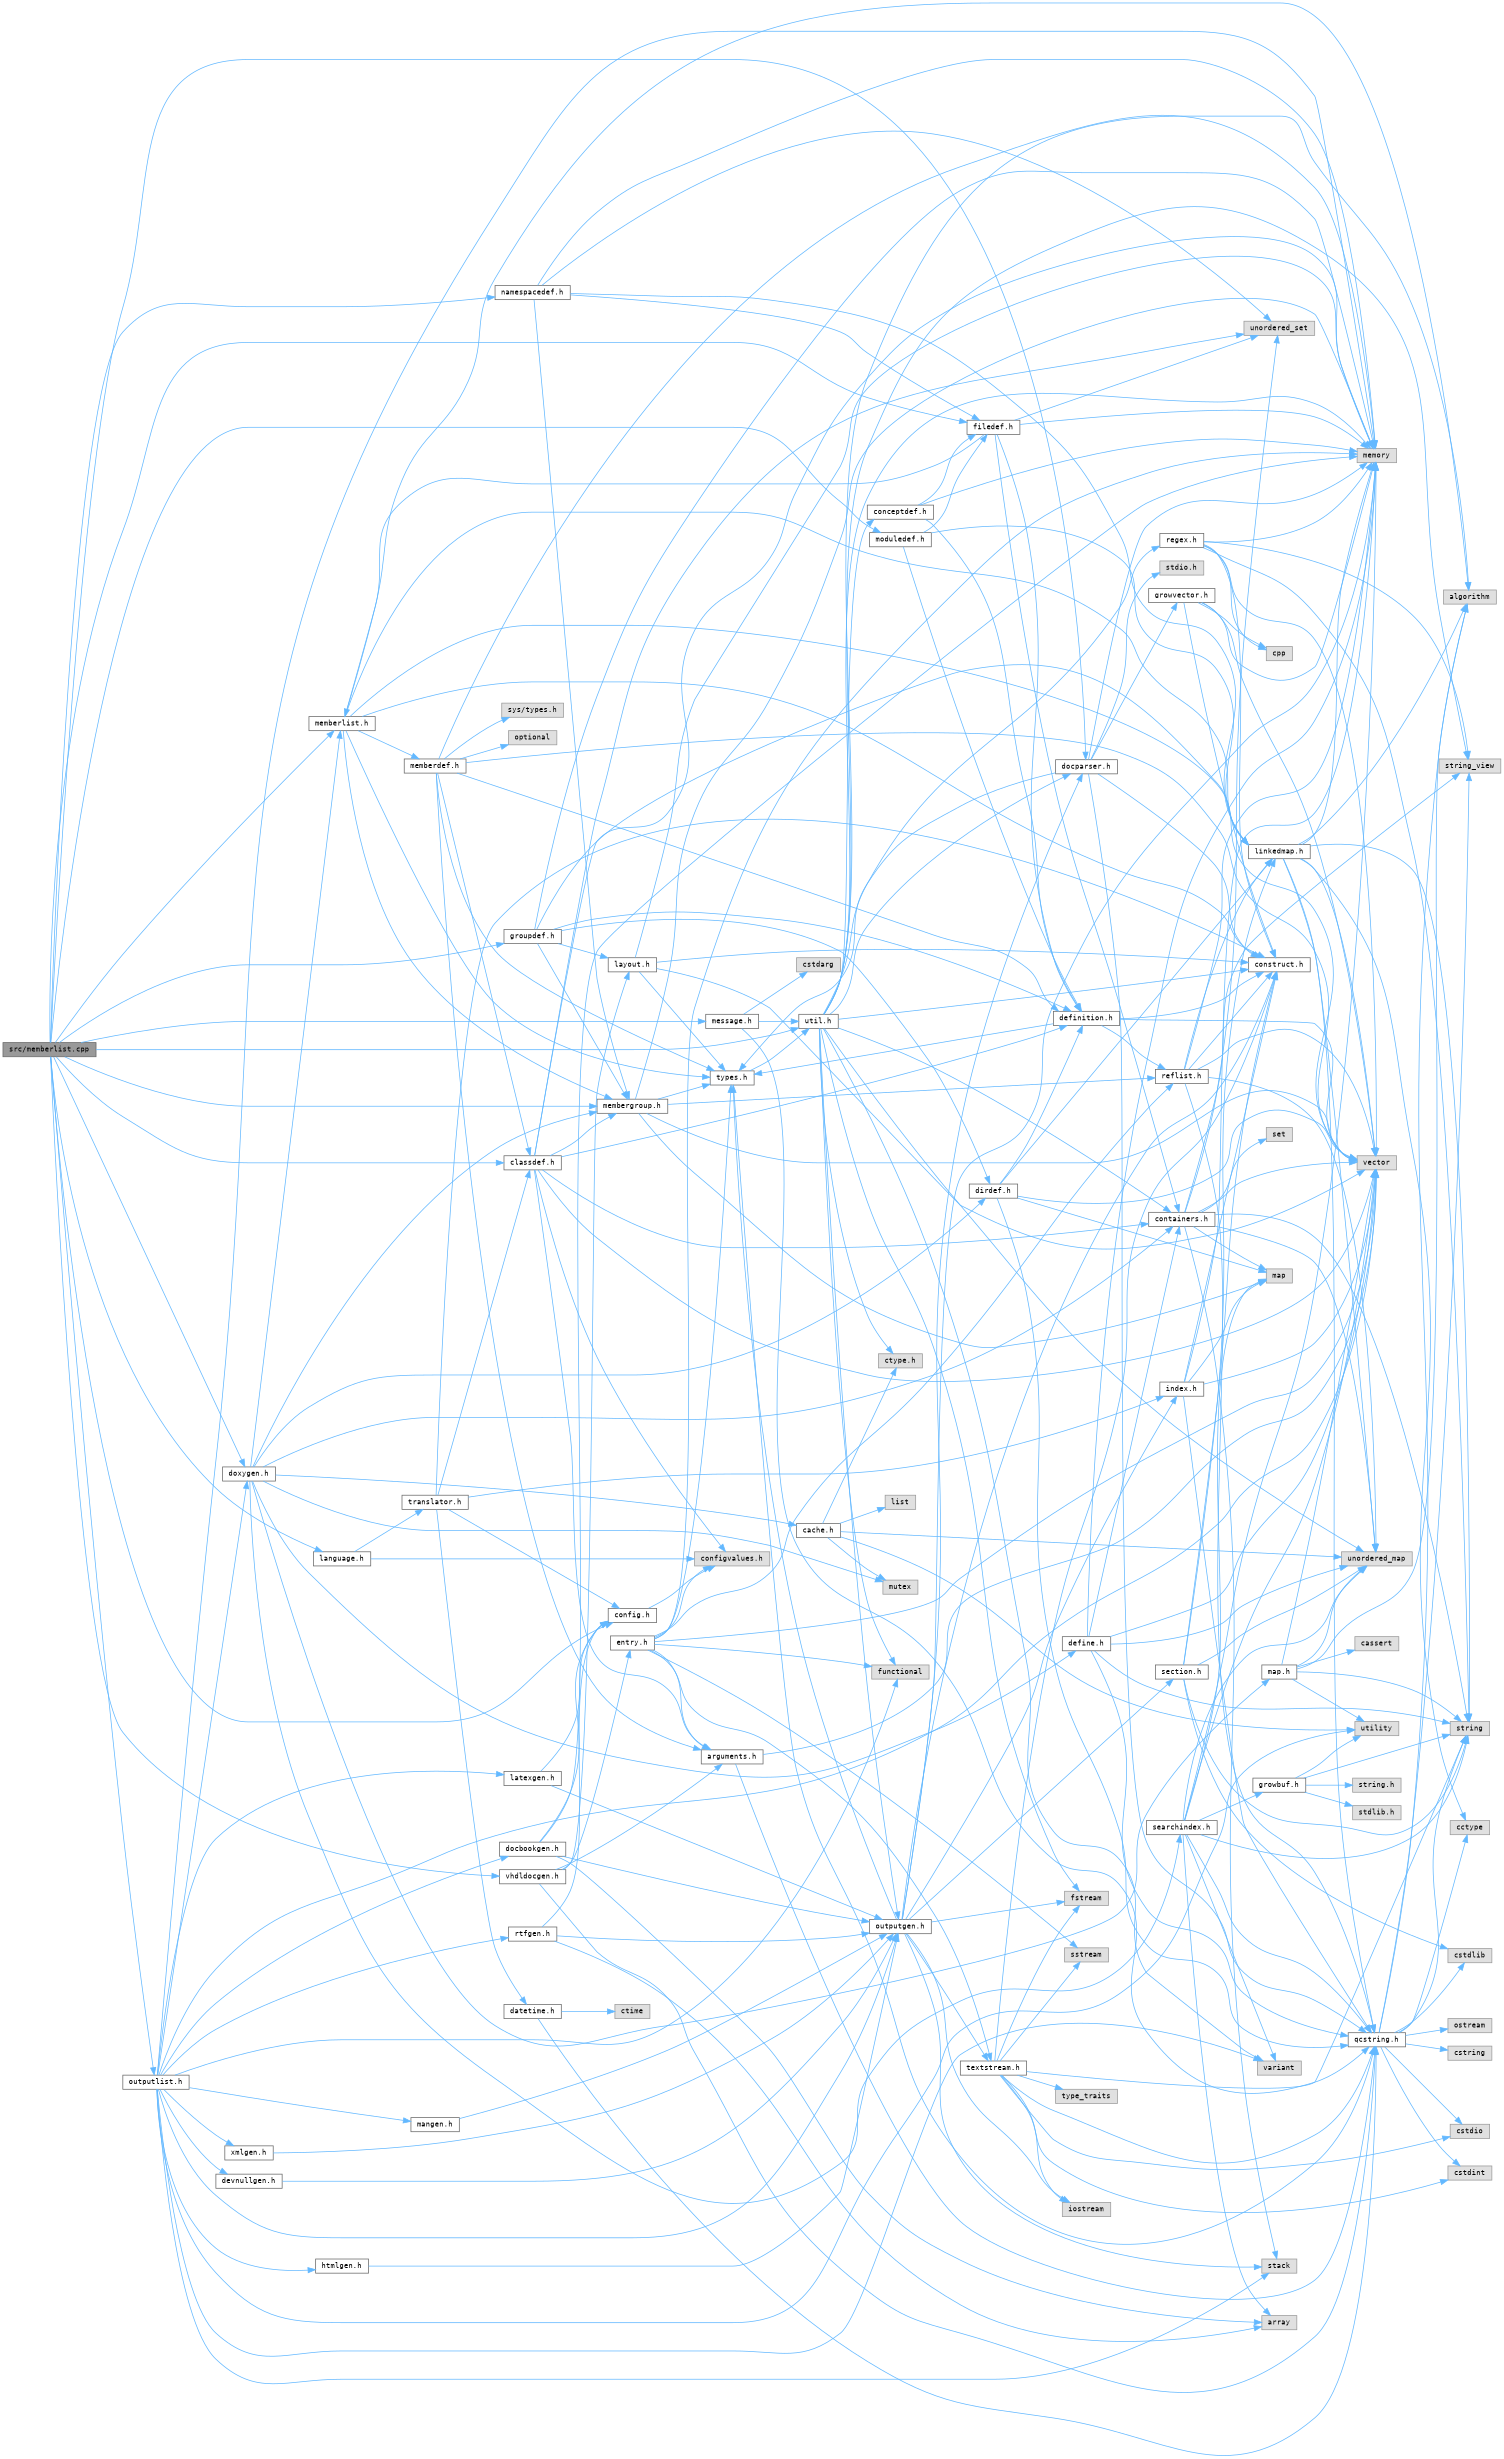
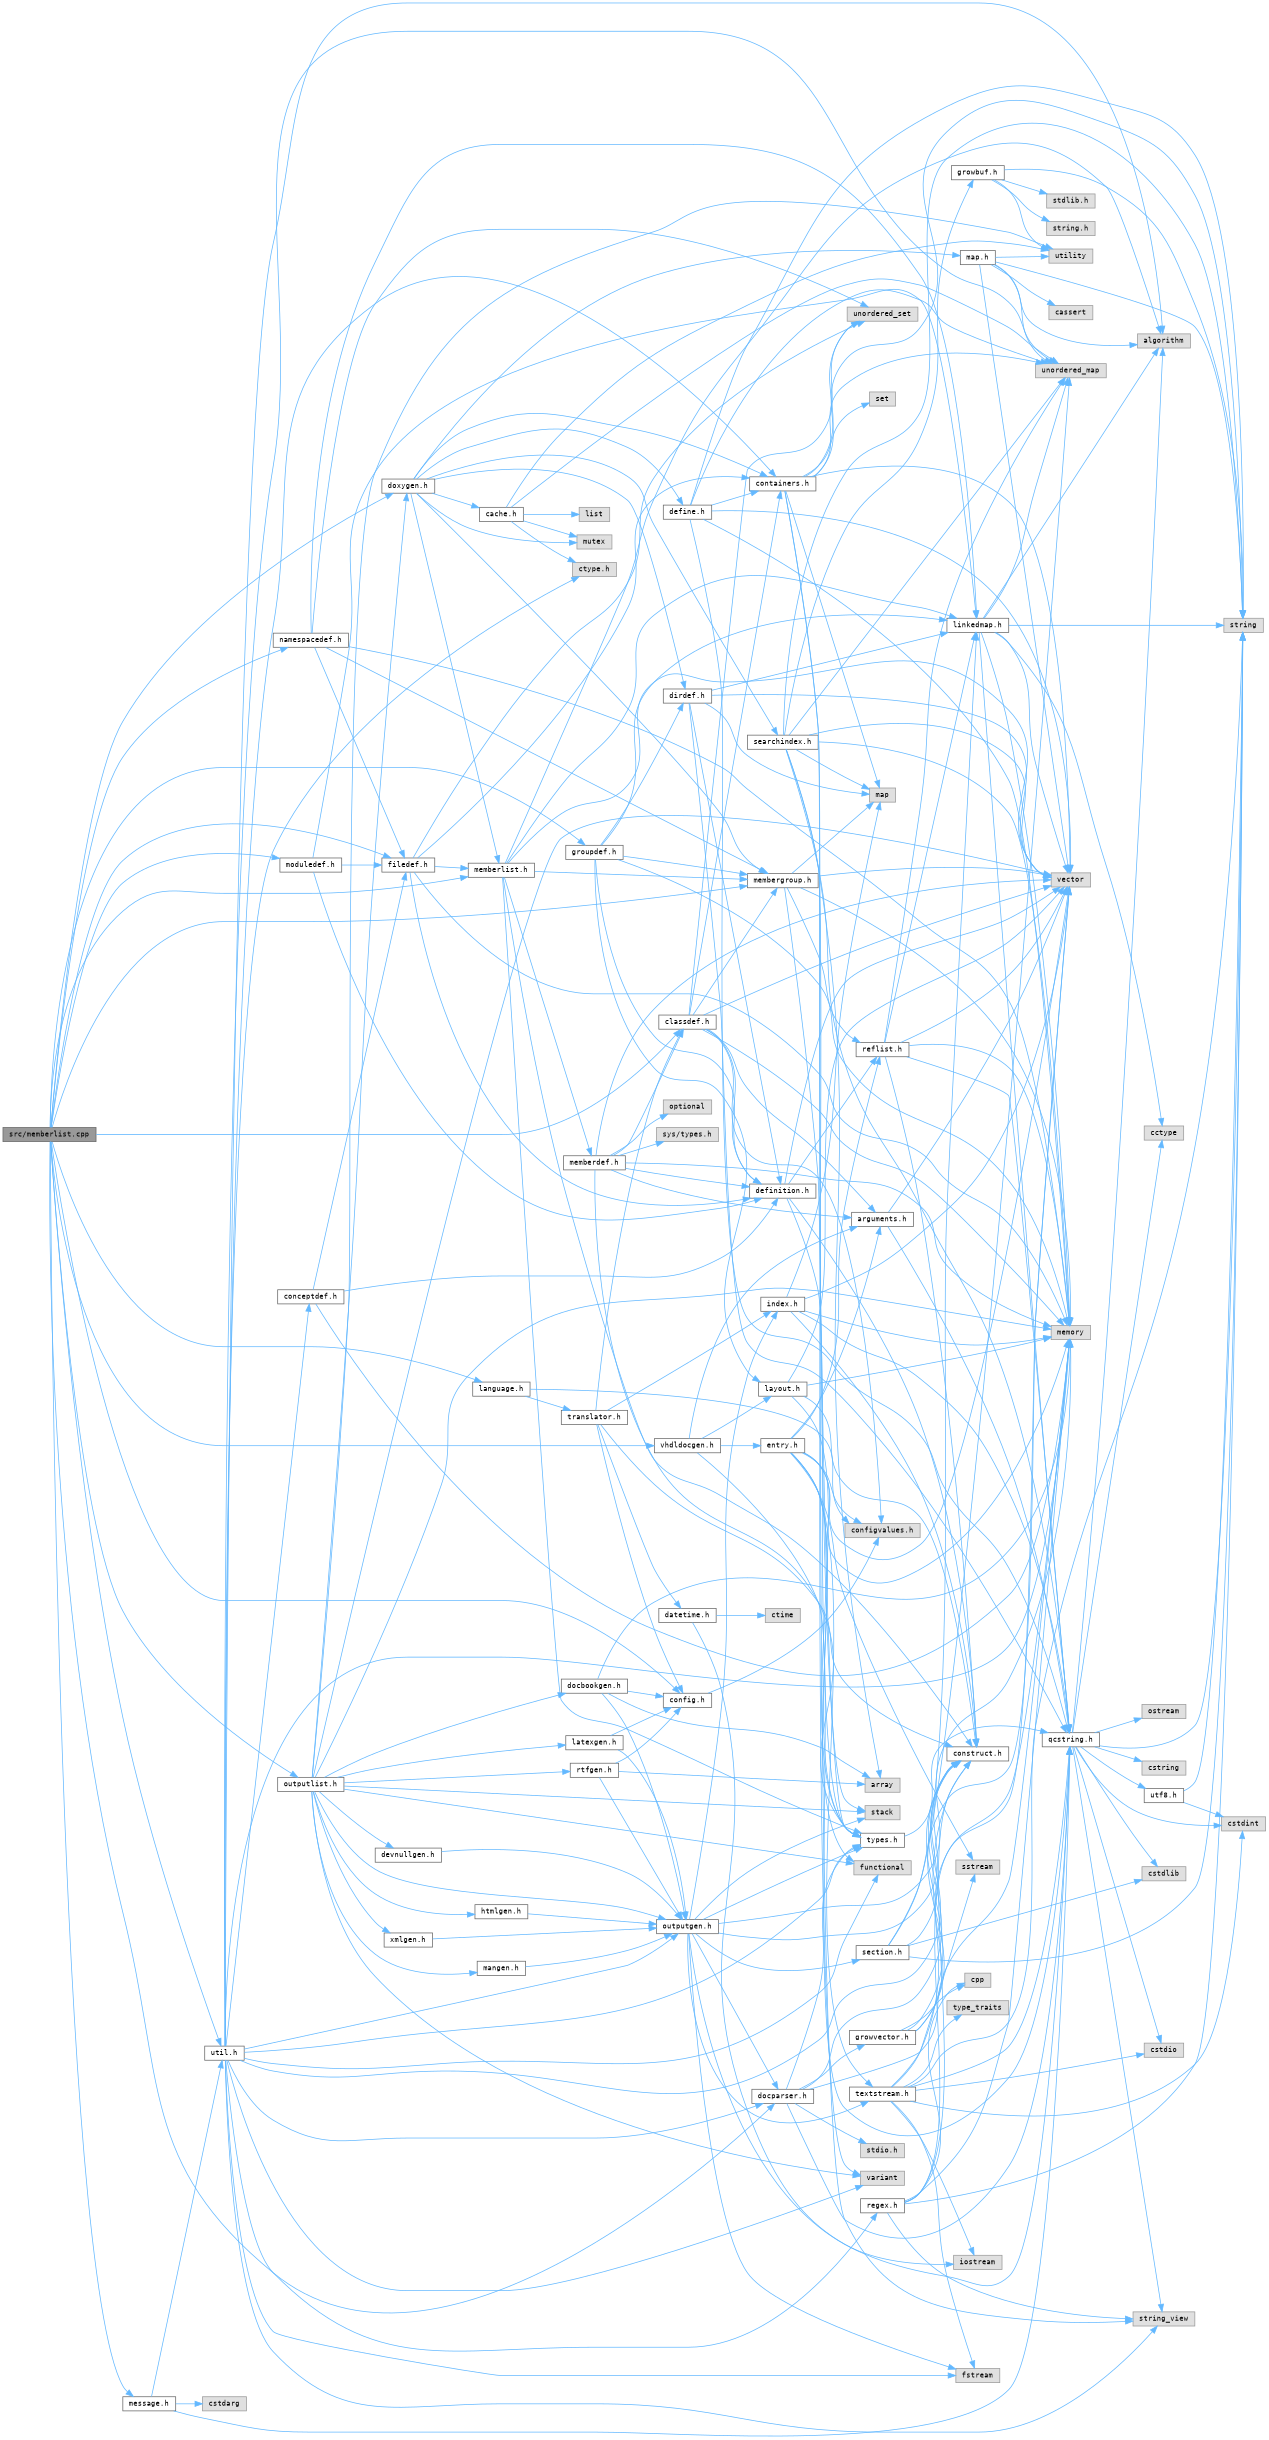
edge "types.h" -> "util.h": reversed
node "utf8.h": added
